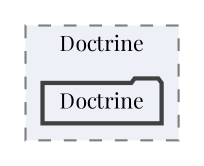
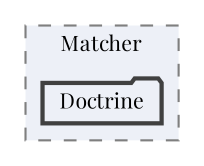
cluster "Doctrine": label "Doctrine" -> "Matcher"
